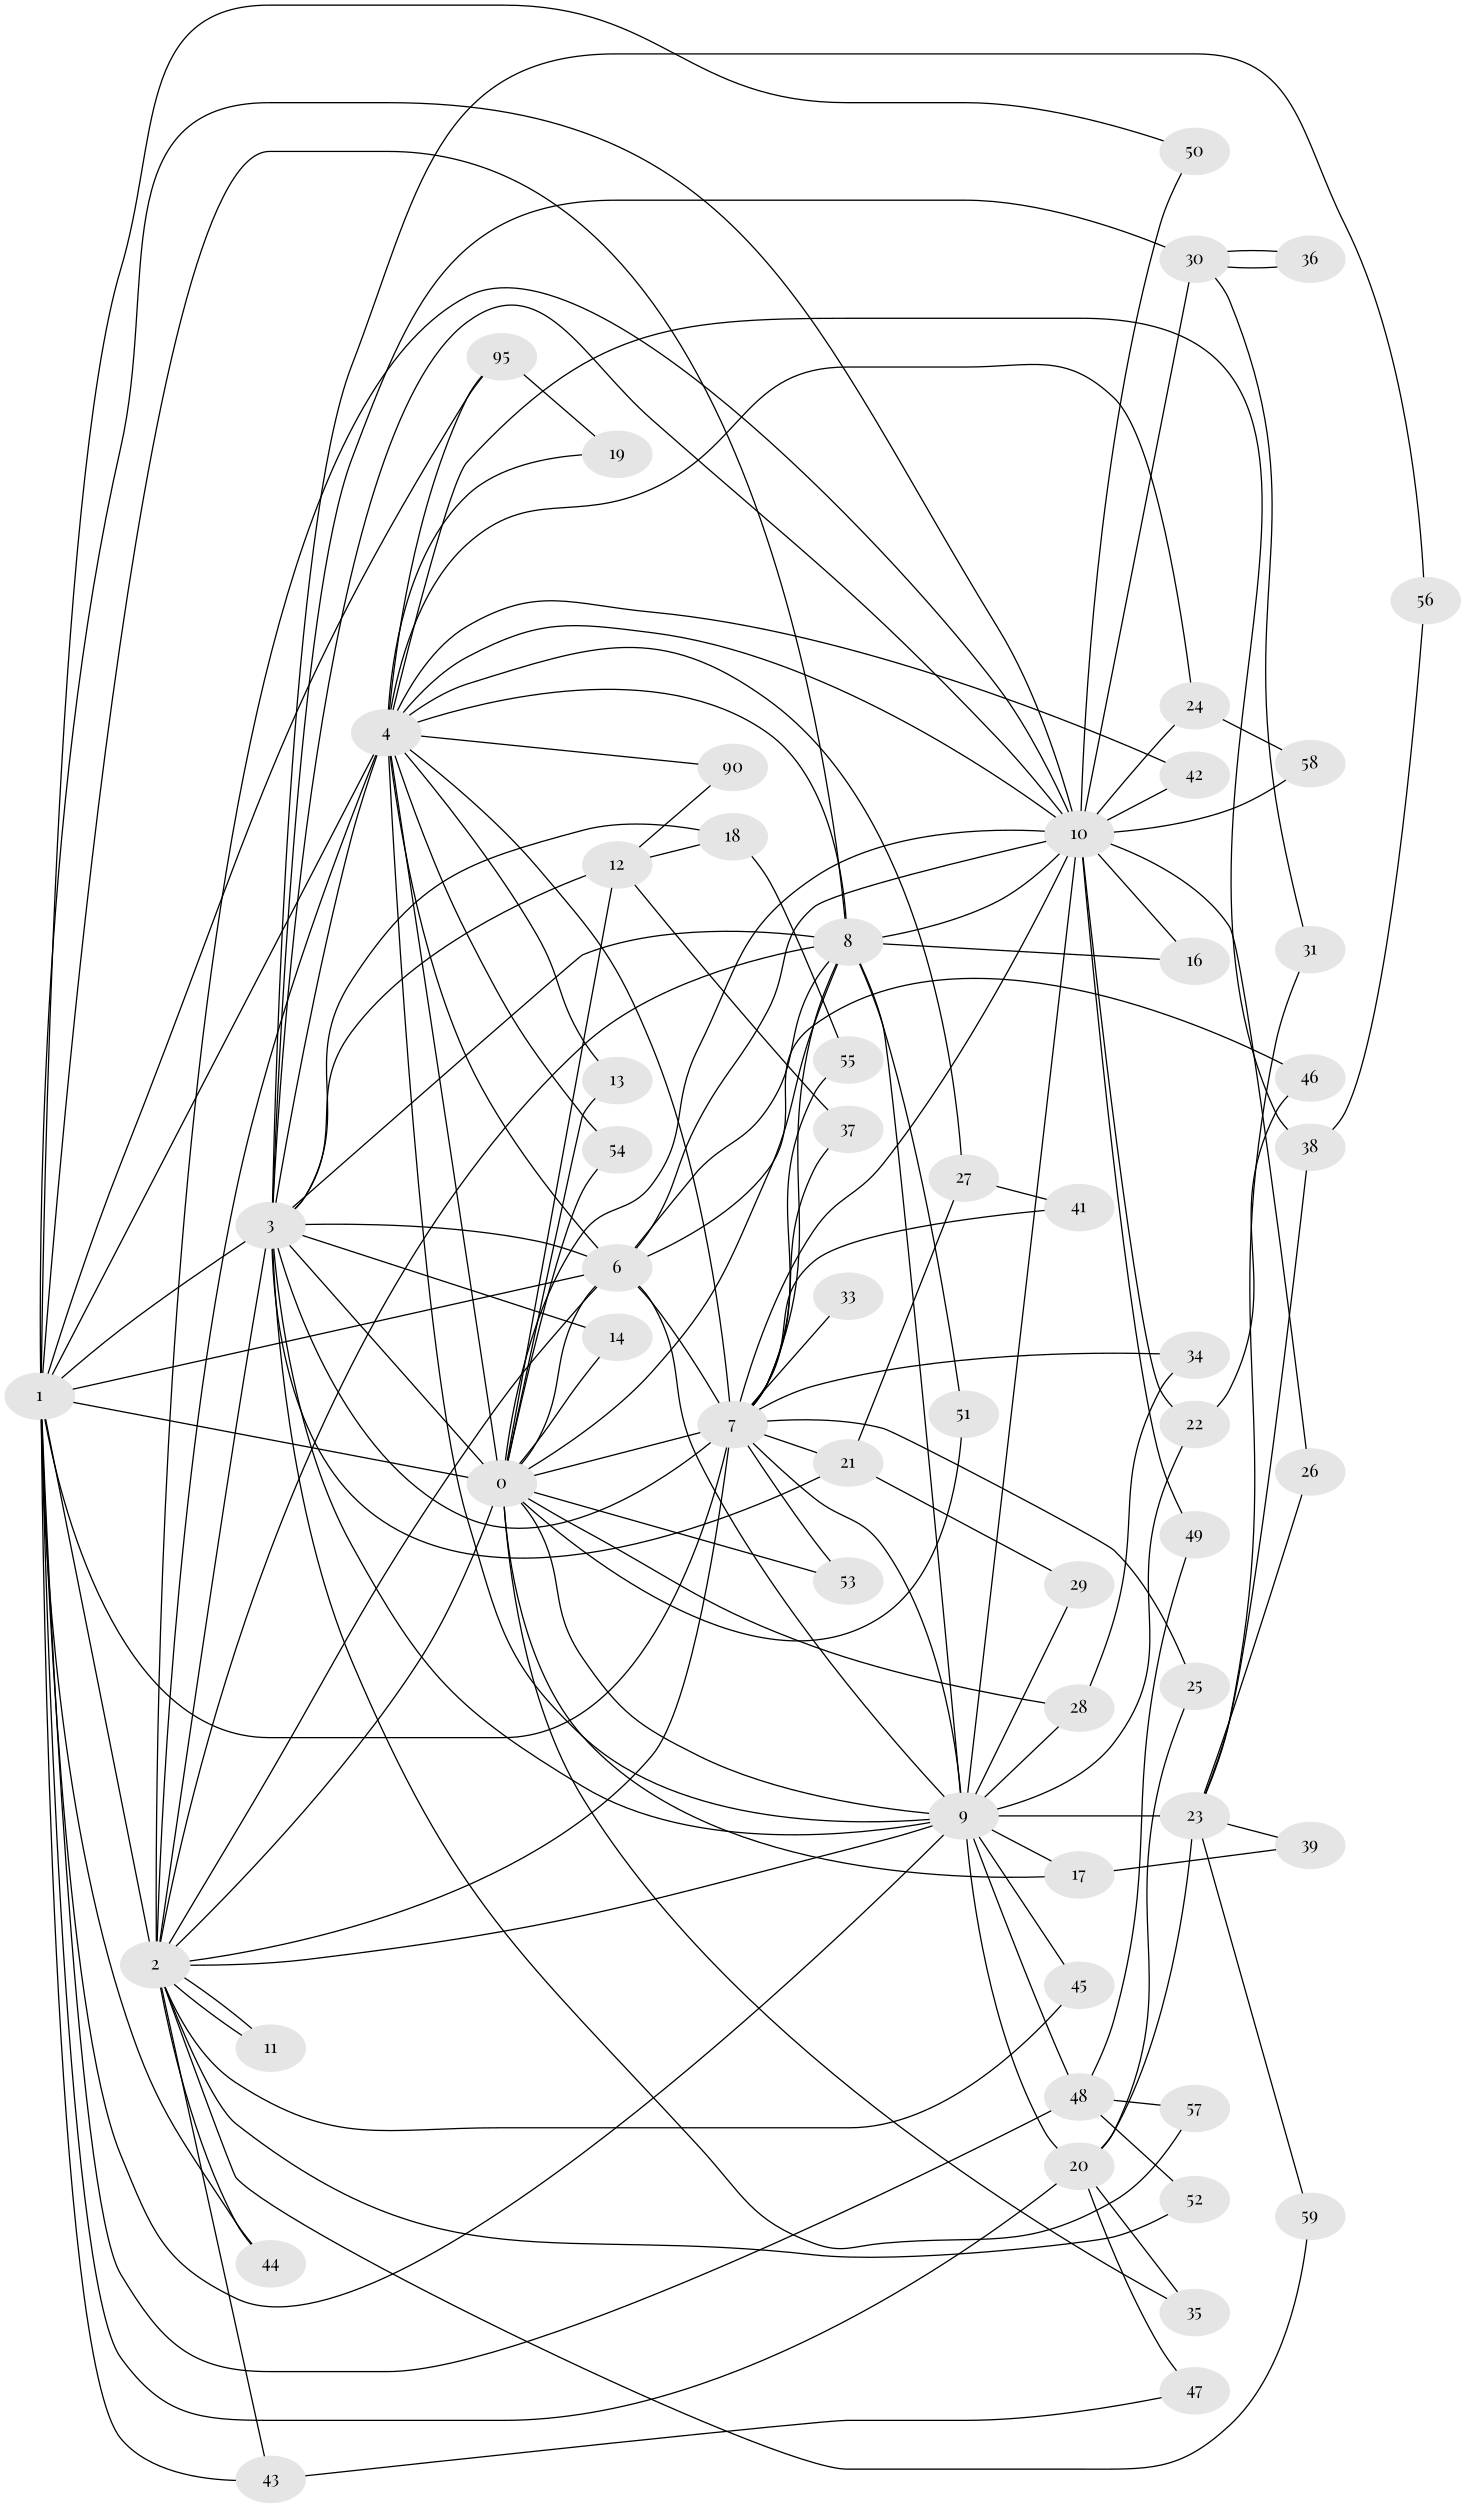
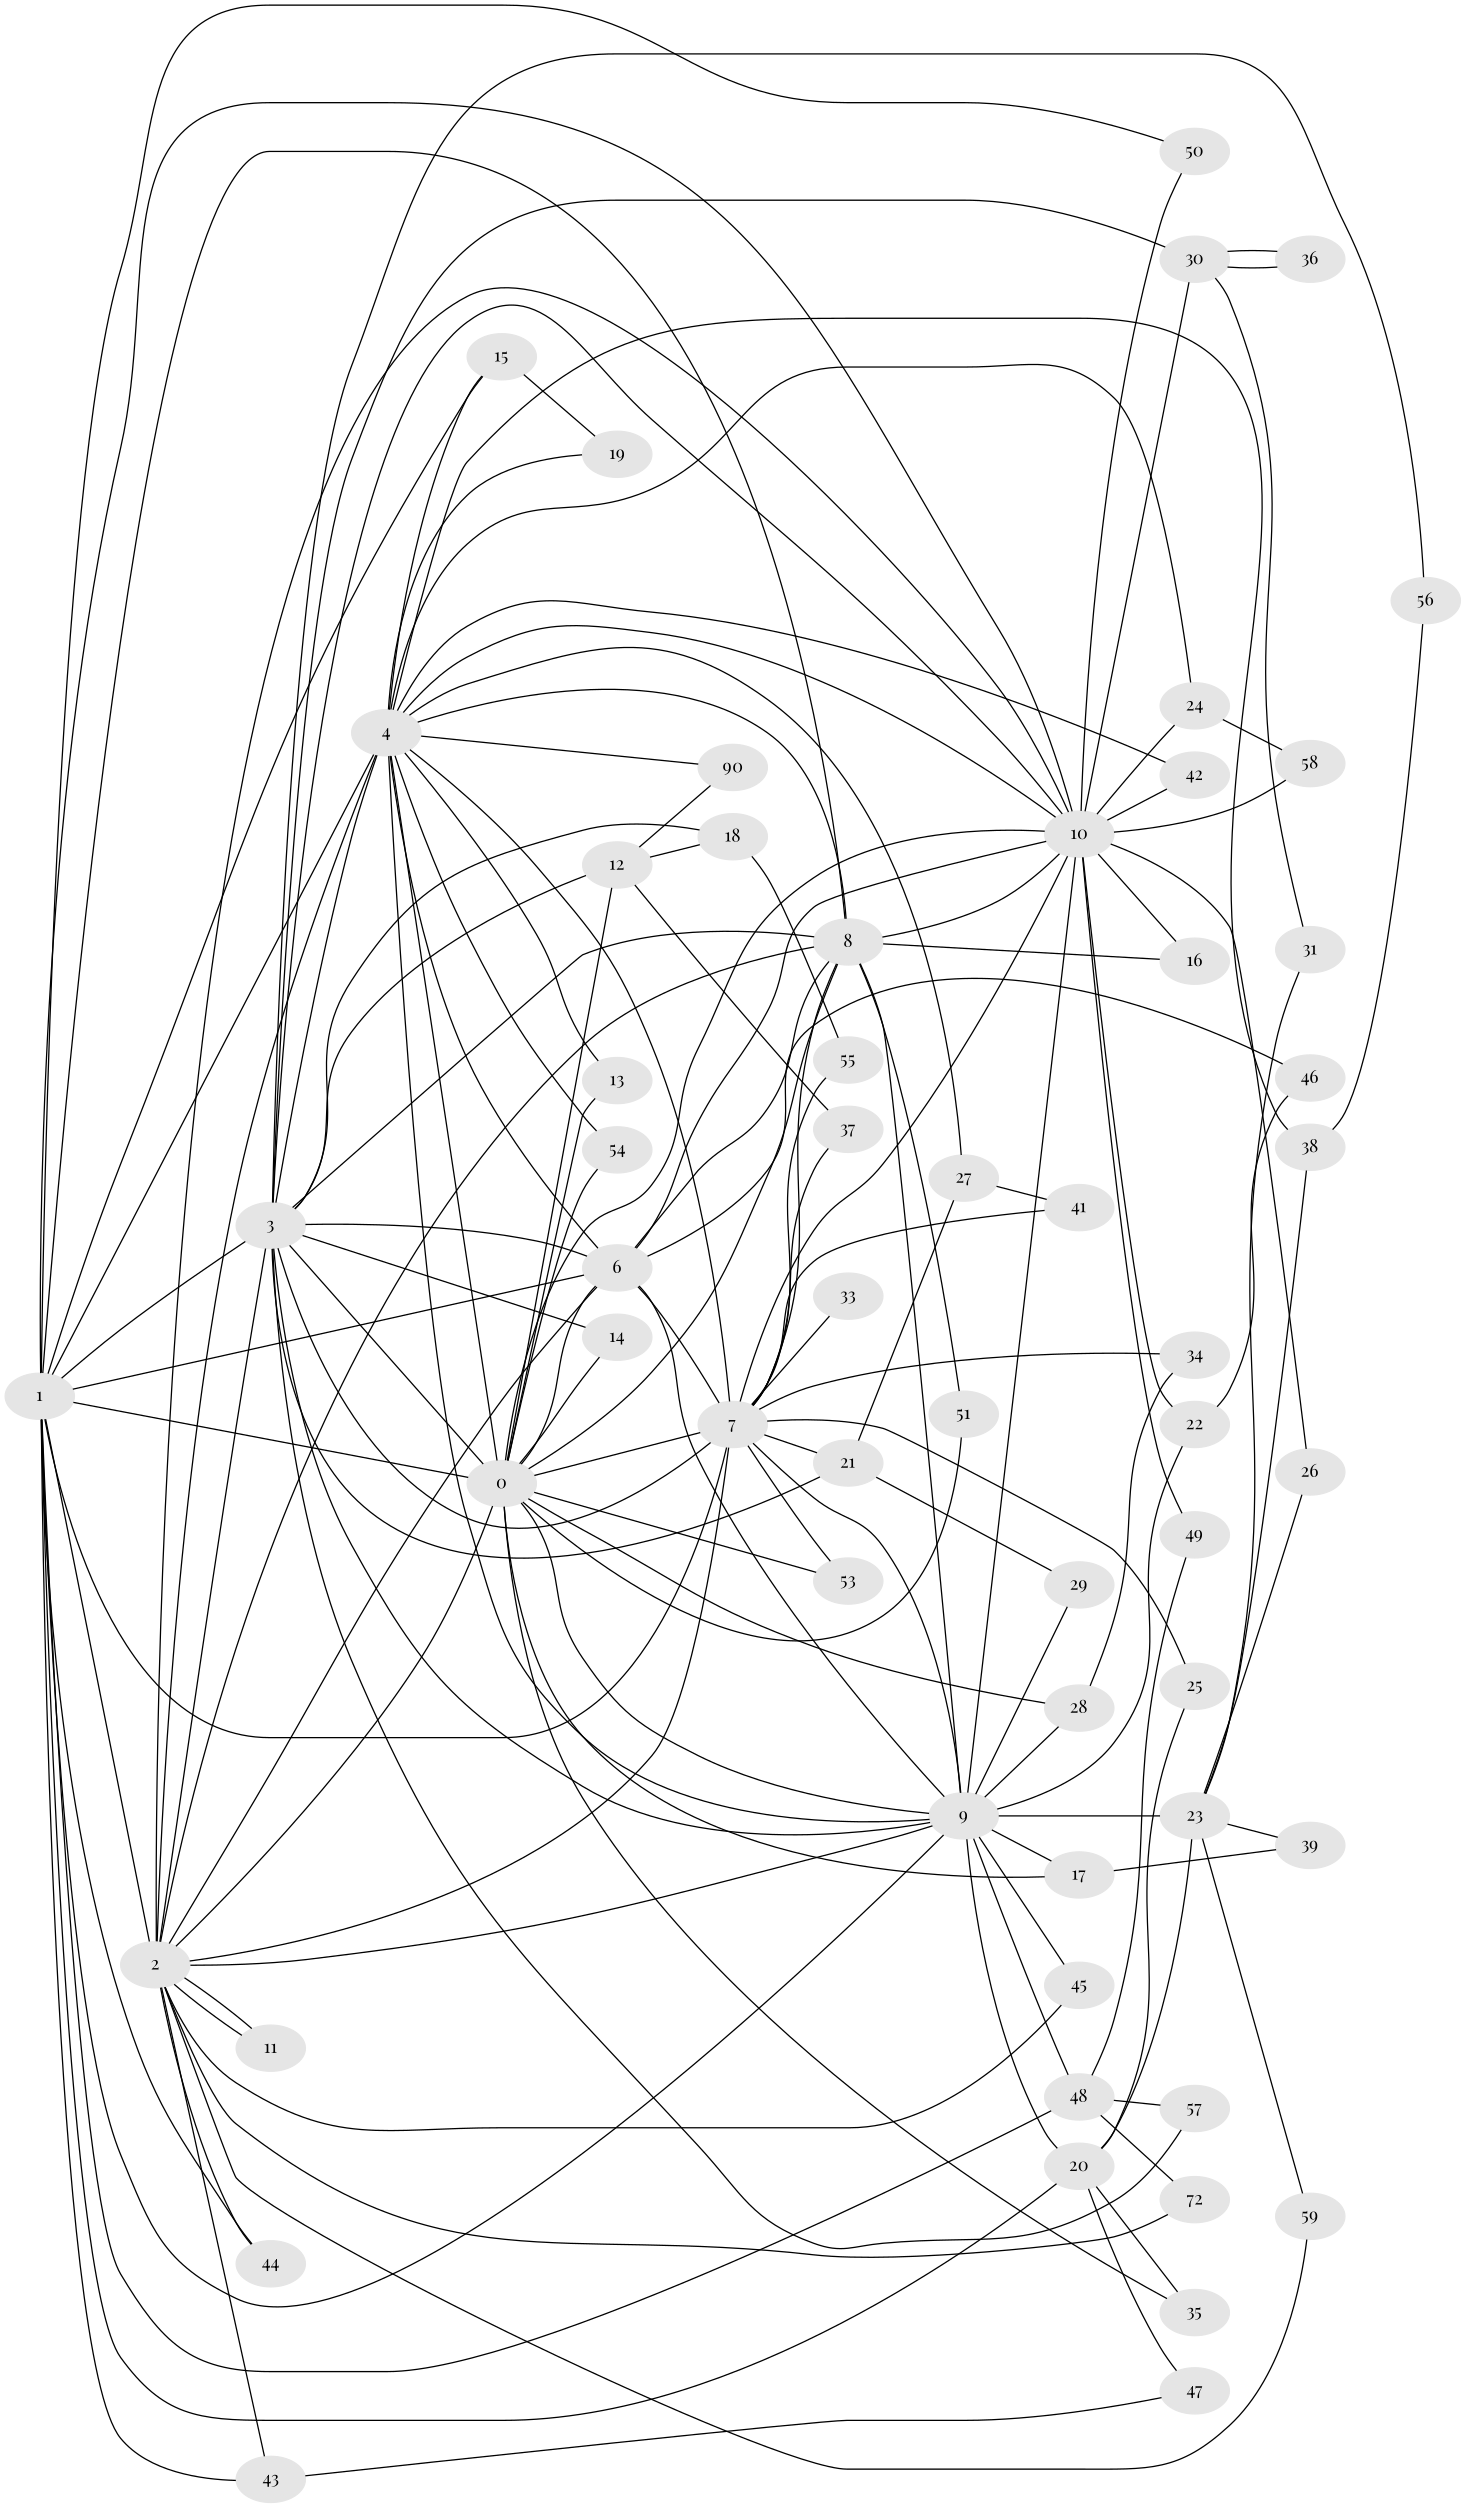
node "95": label "95" -> "15"
node "52": label "52" -> "72"
